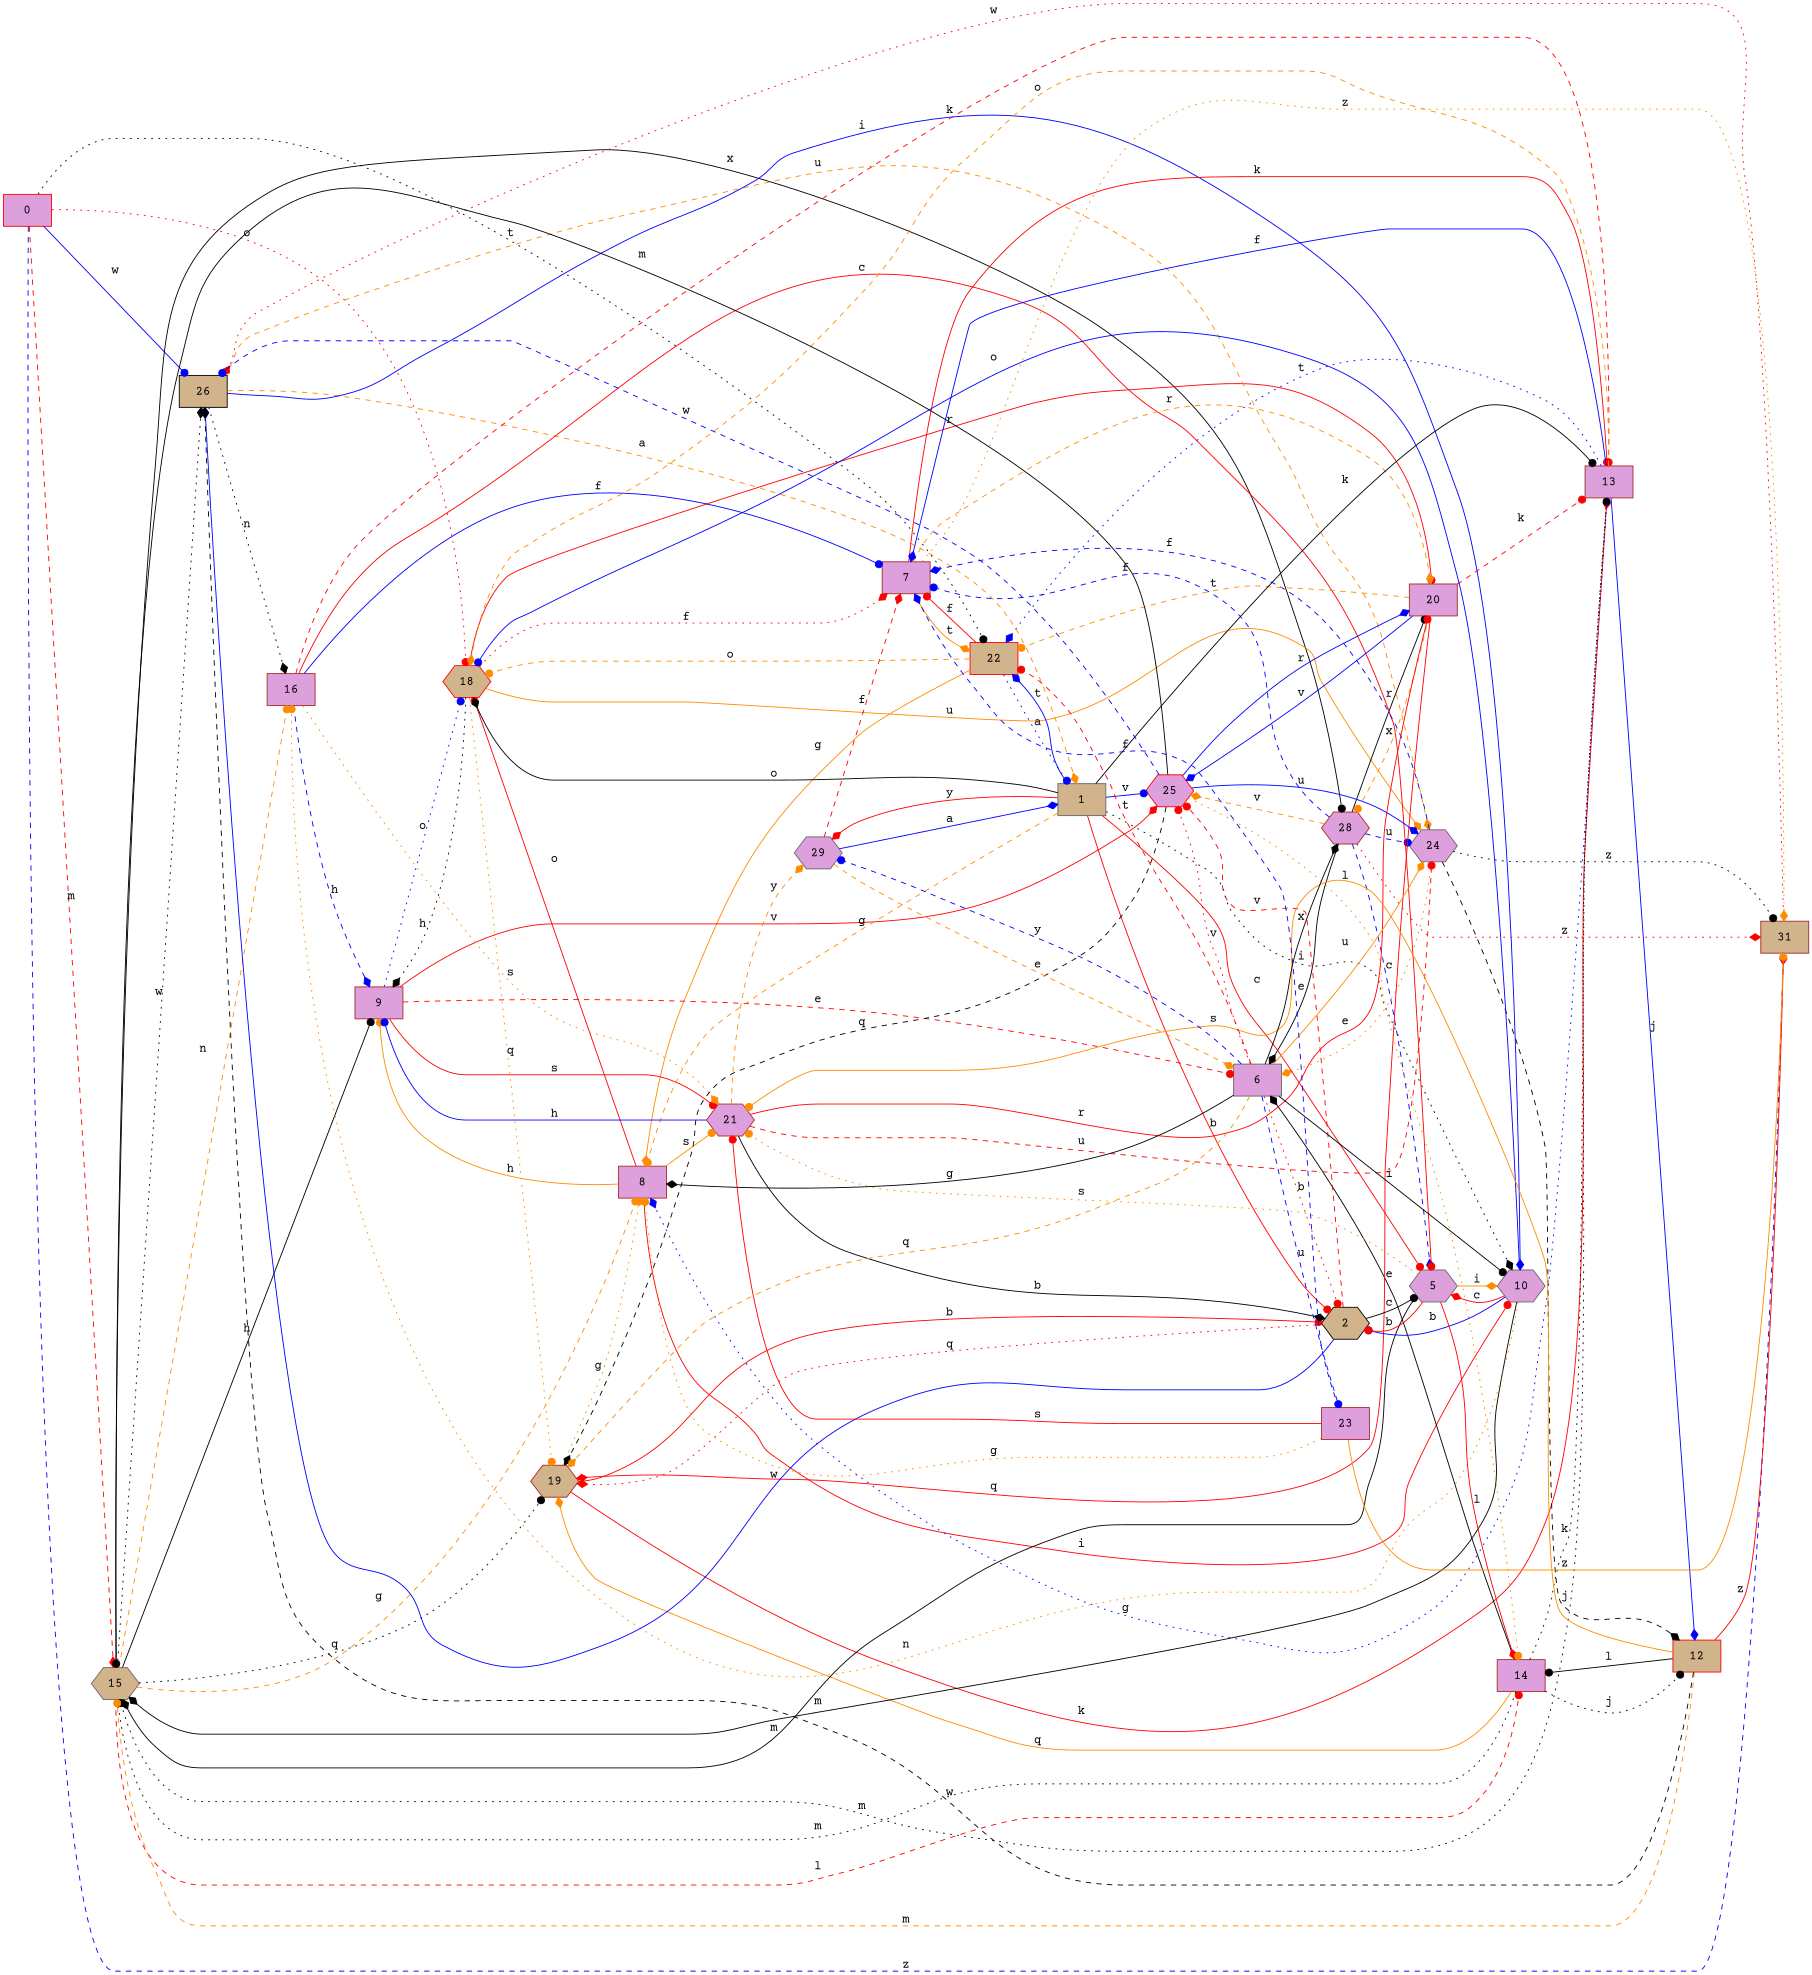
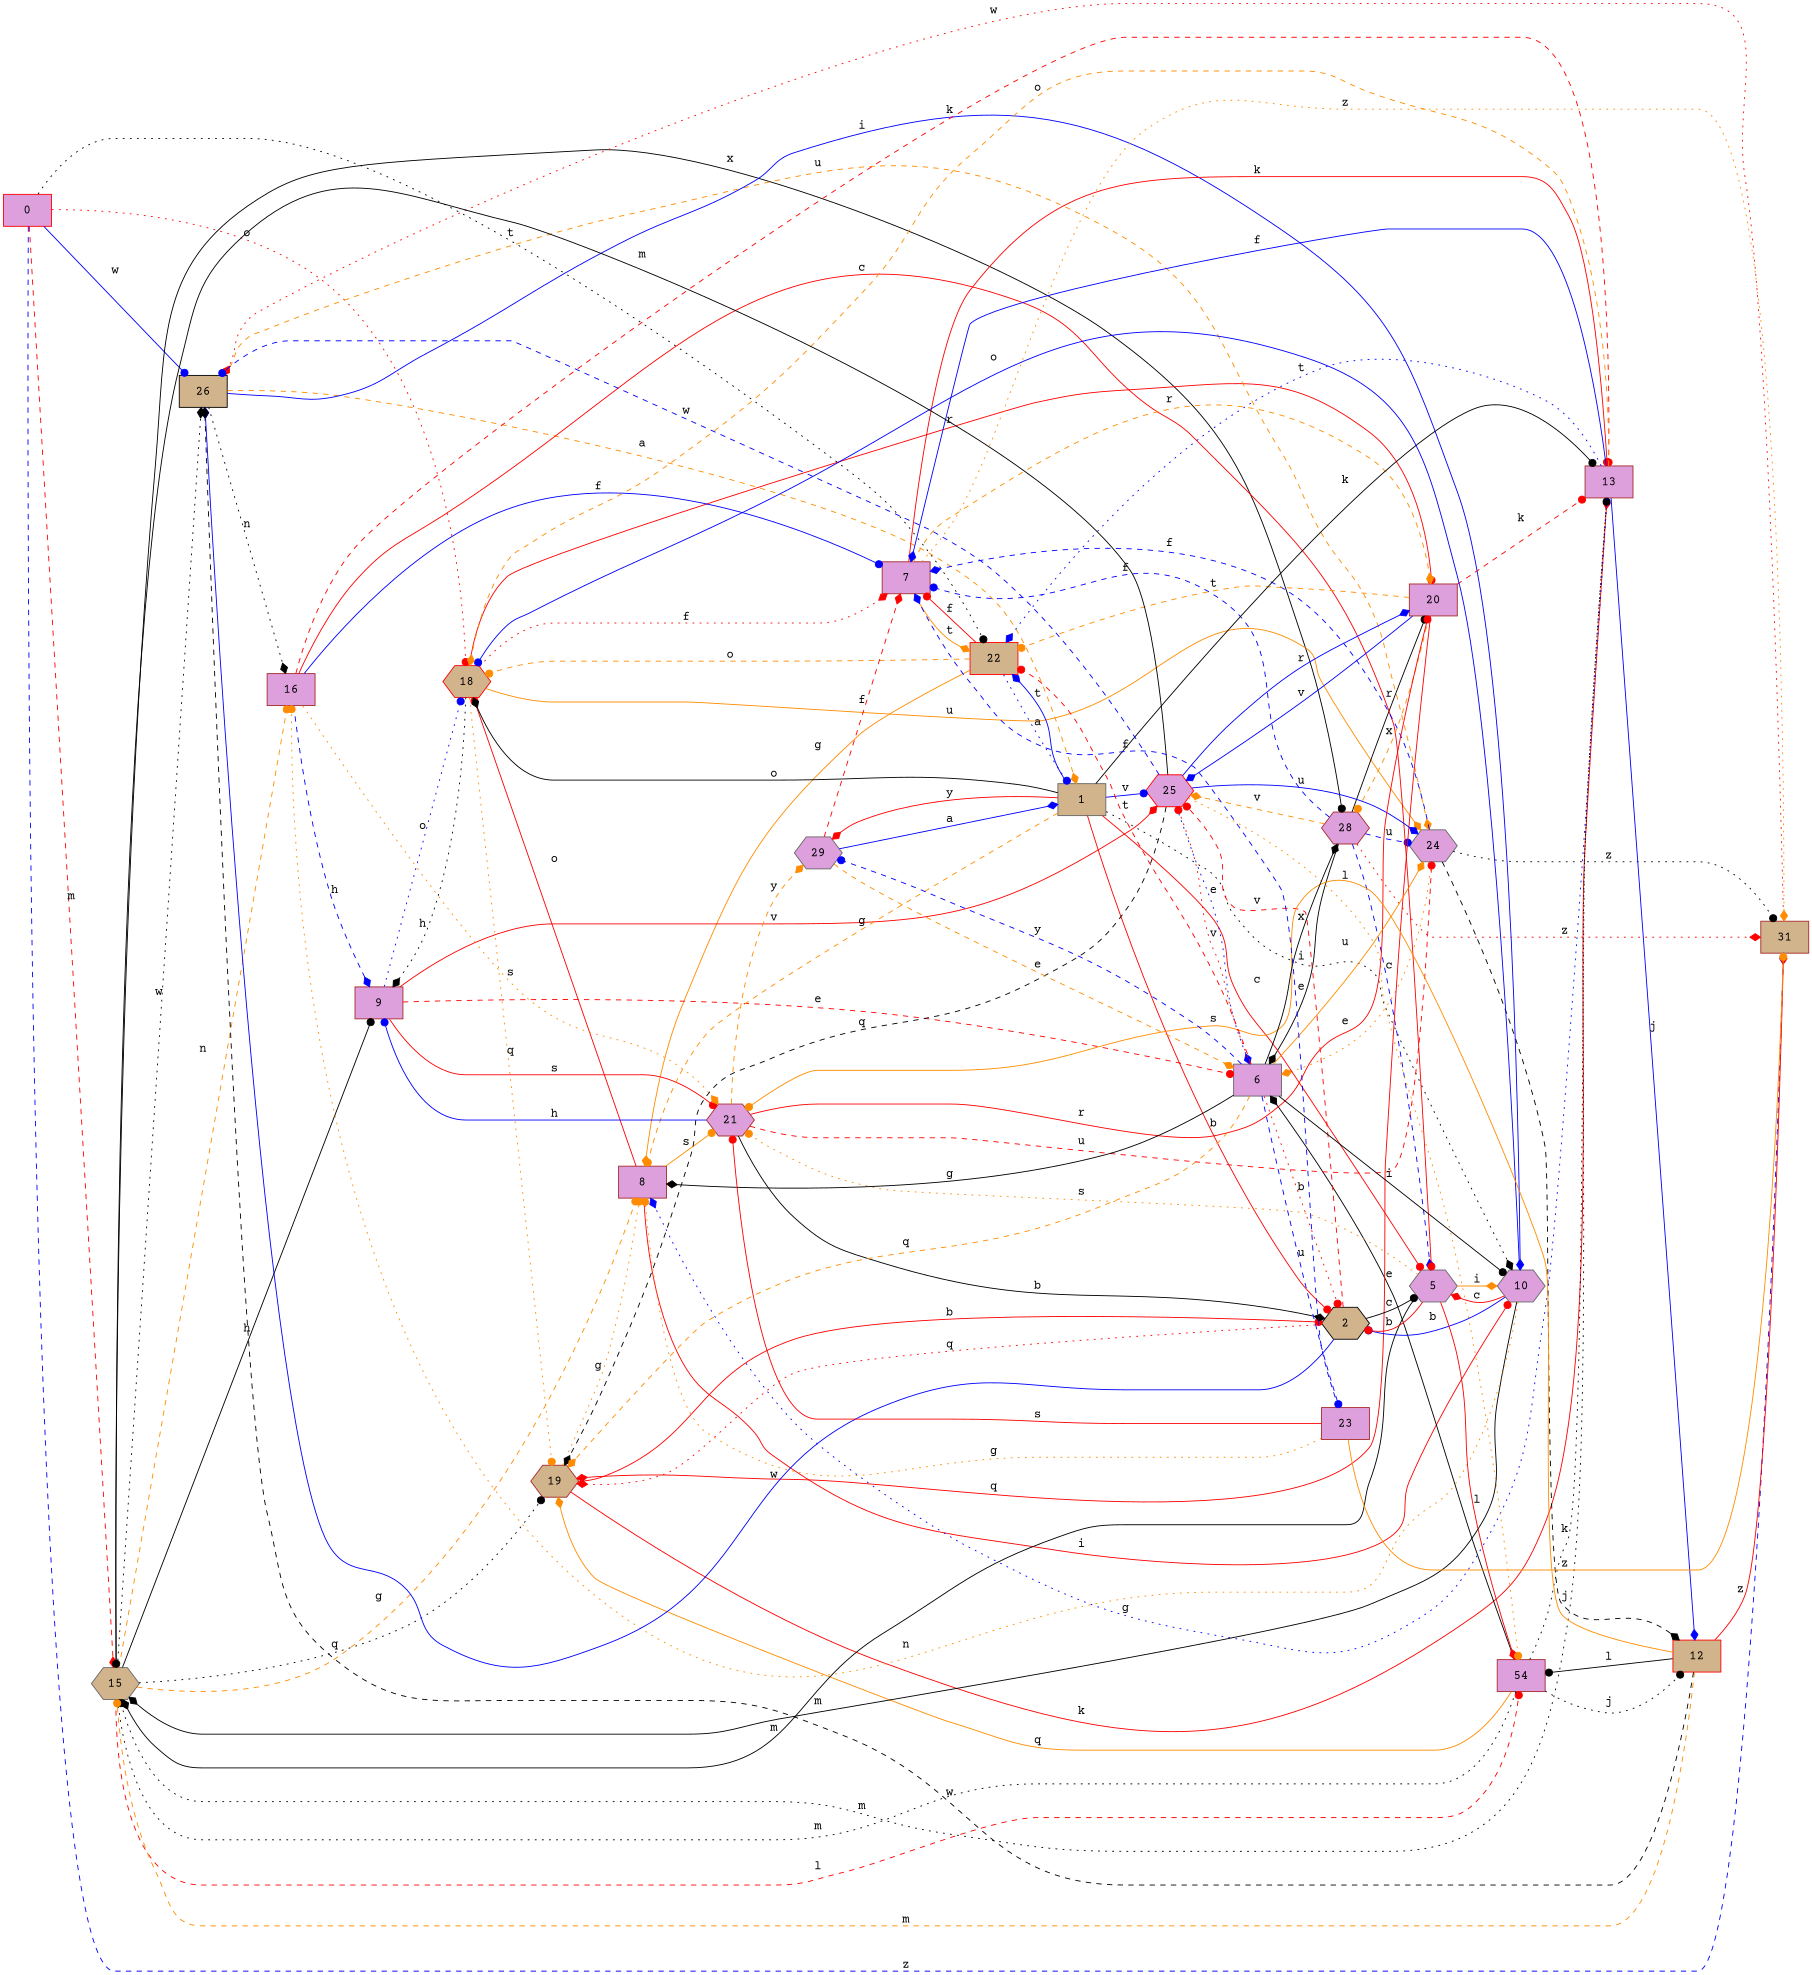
edge "25" -> "6": added, label "e"
edge "8" -> "9": removed, label "h"
node "14": label "14" -> "54"
